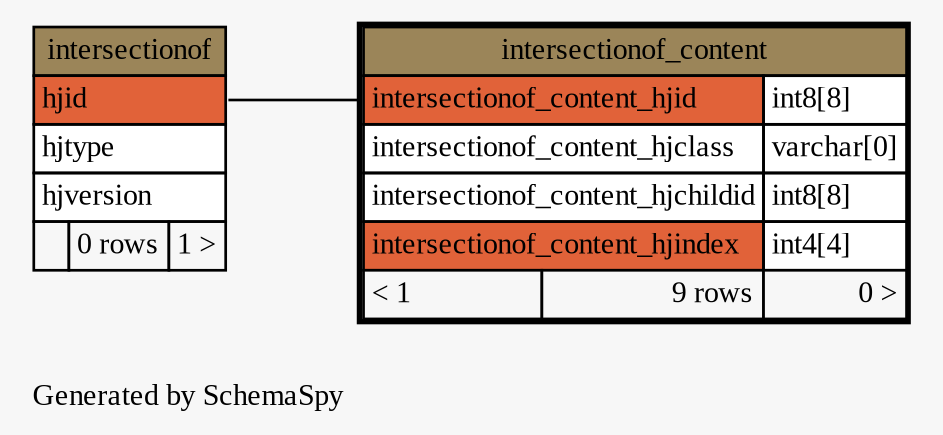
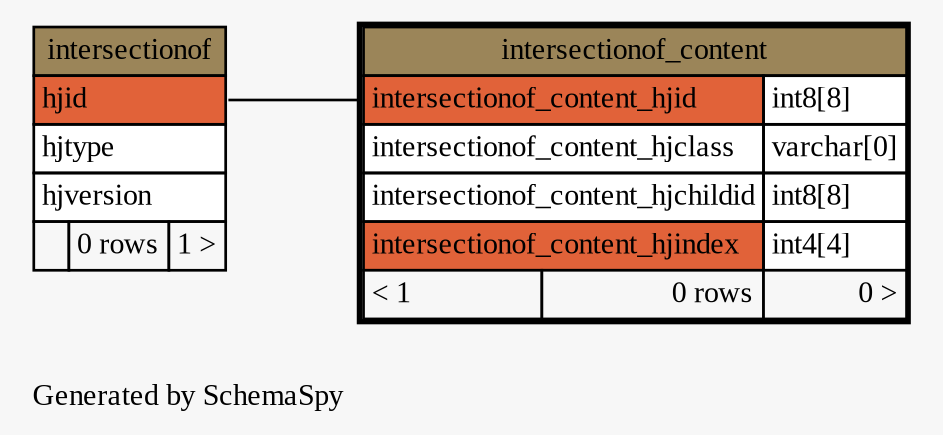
node "intersectionof_content": text "9 rows" -> "0 rows"
